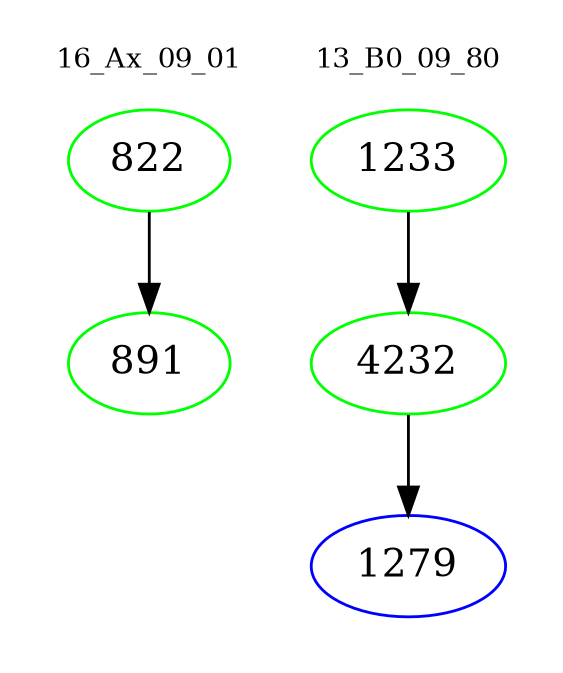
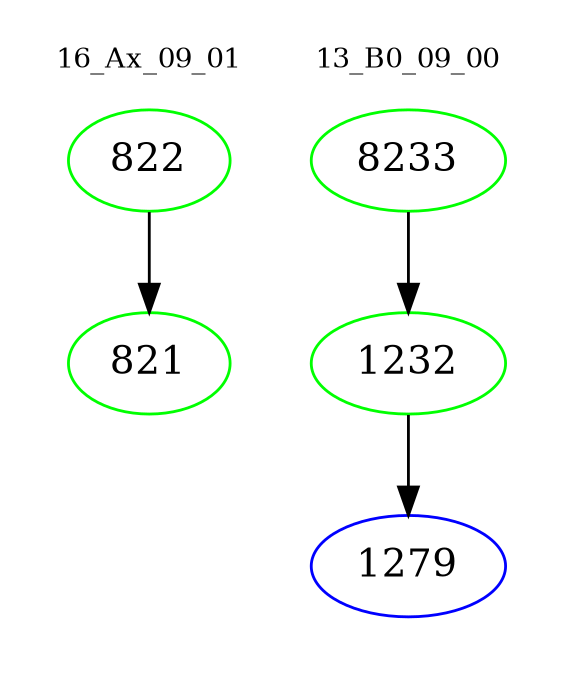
cluster "13_B0_09_80": label "13_B0_09_80" -> "13_B0_09_00"
node "1233": label "1233" -> "8233"
node "891": label "891" -> "821"
node "4232": label "4232" -> "1232"
